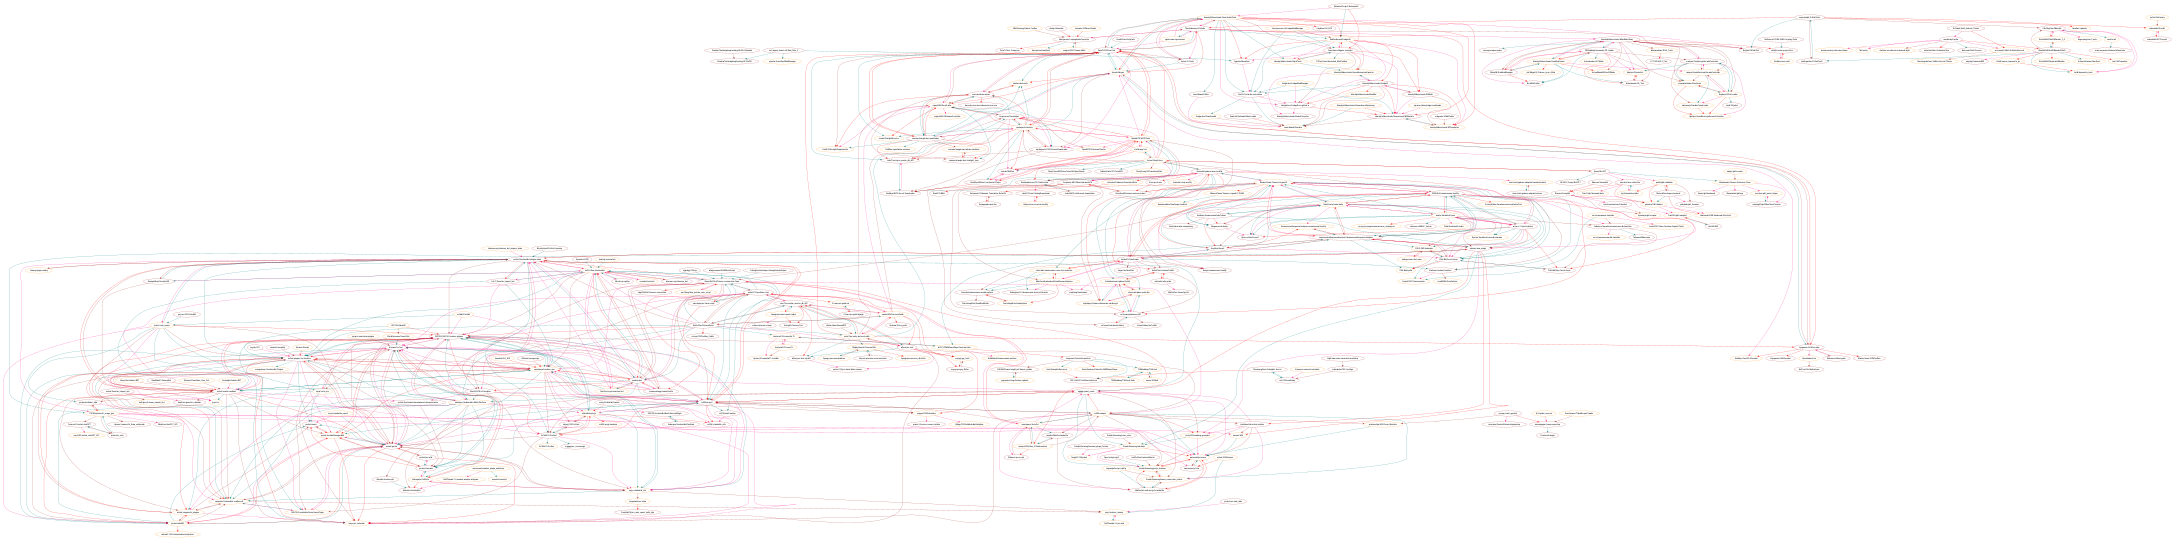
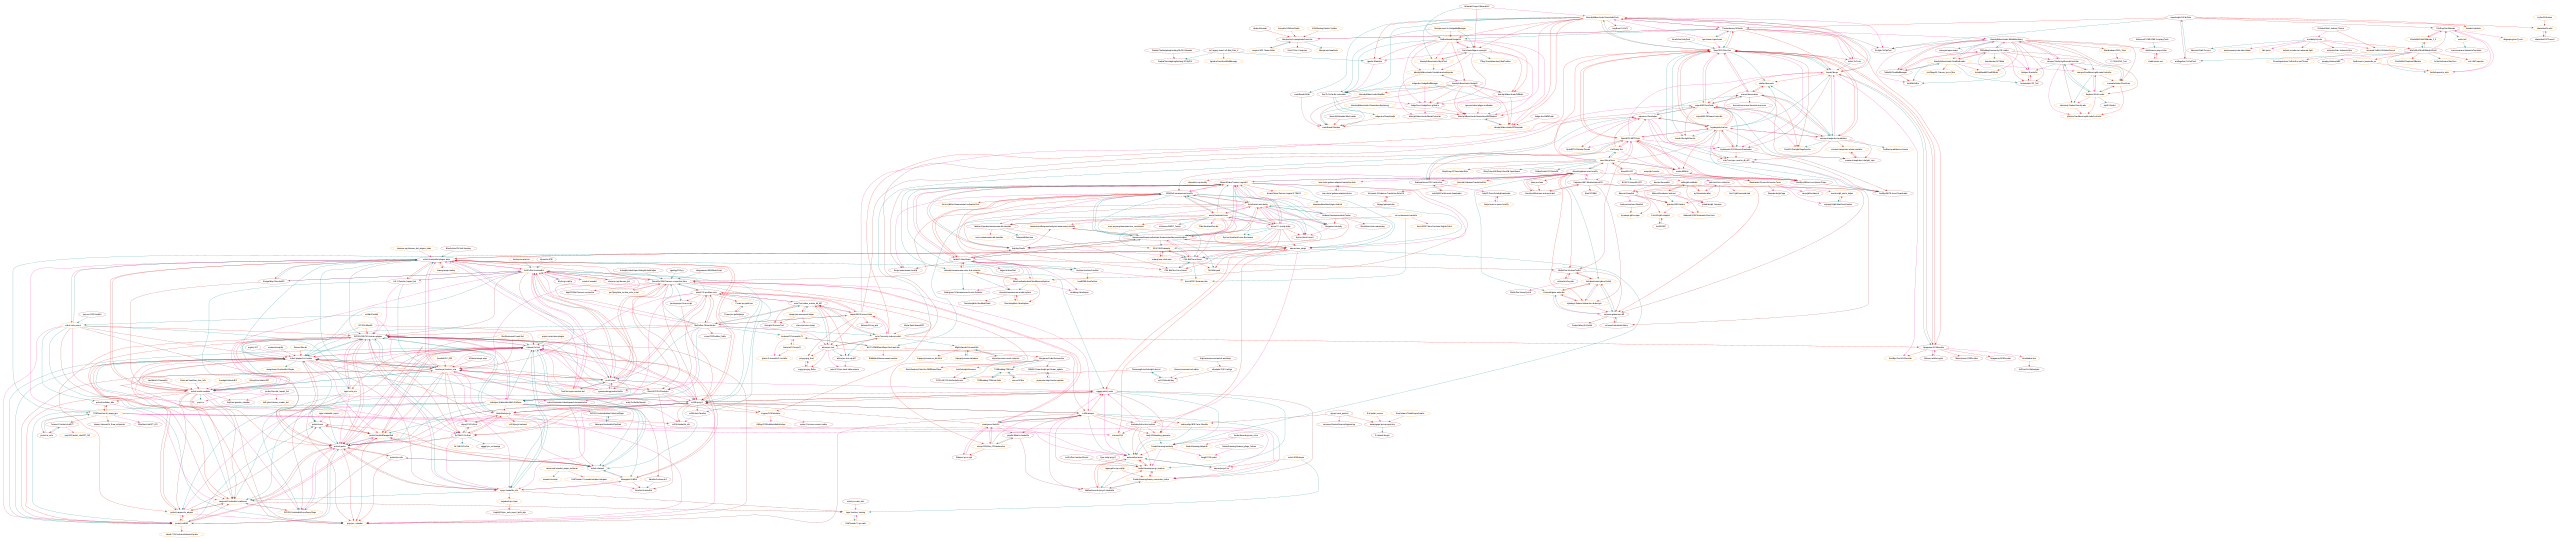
edge "LXY1226/MiraiOK" -> "StarWishsama/Comet-Bot": now "LXY1226/MiraiOK" -> "A-kirami/YoCool"
node "SonderXiaoming/dailywife": added
